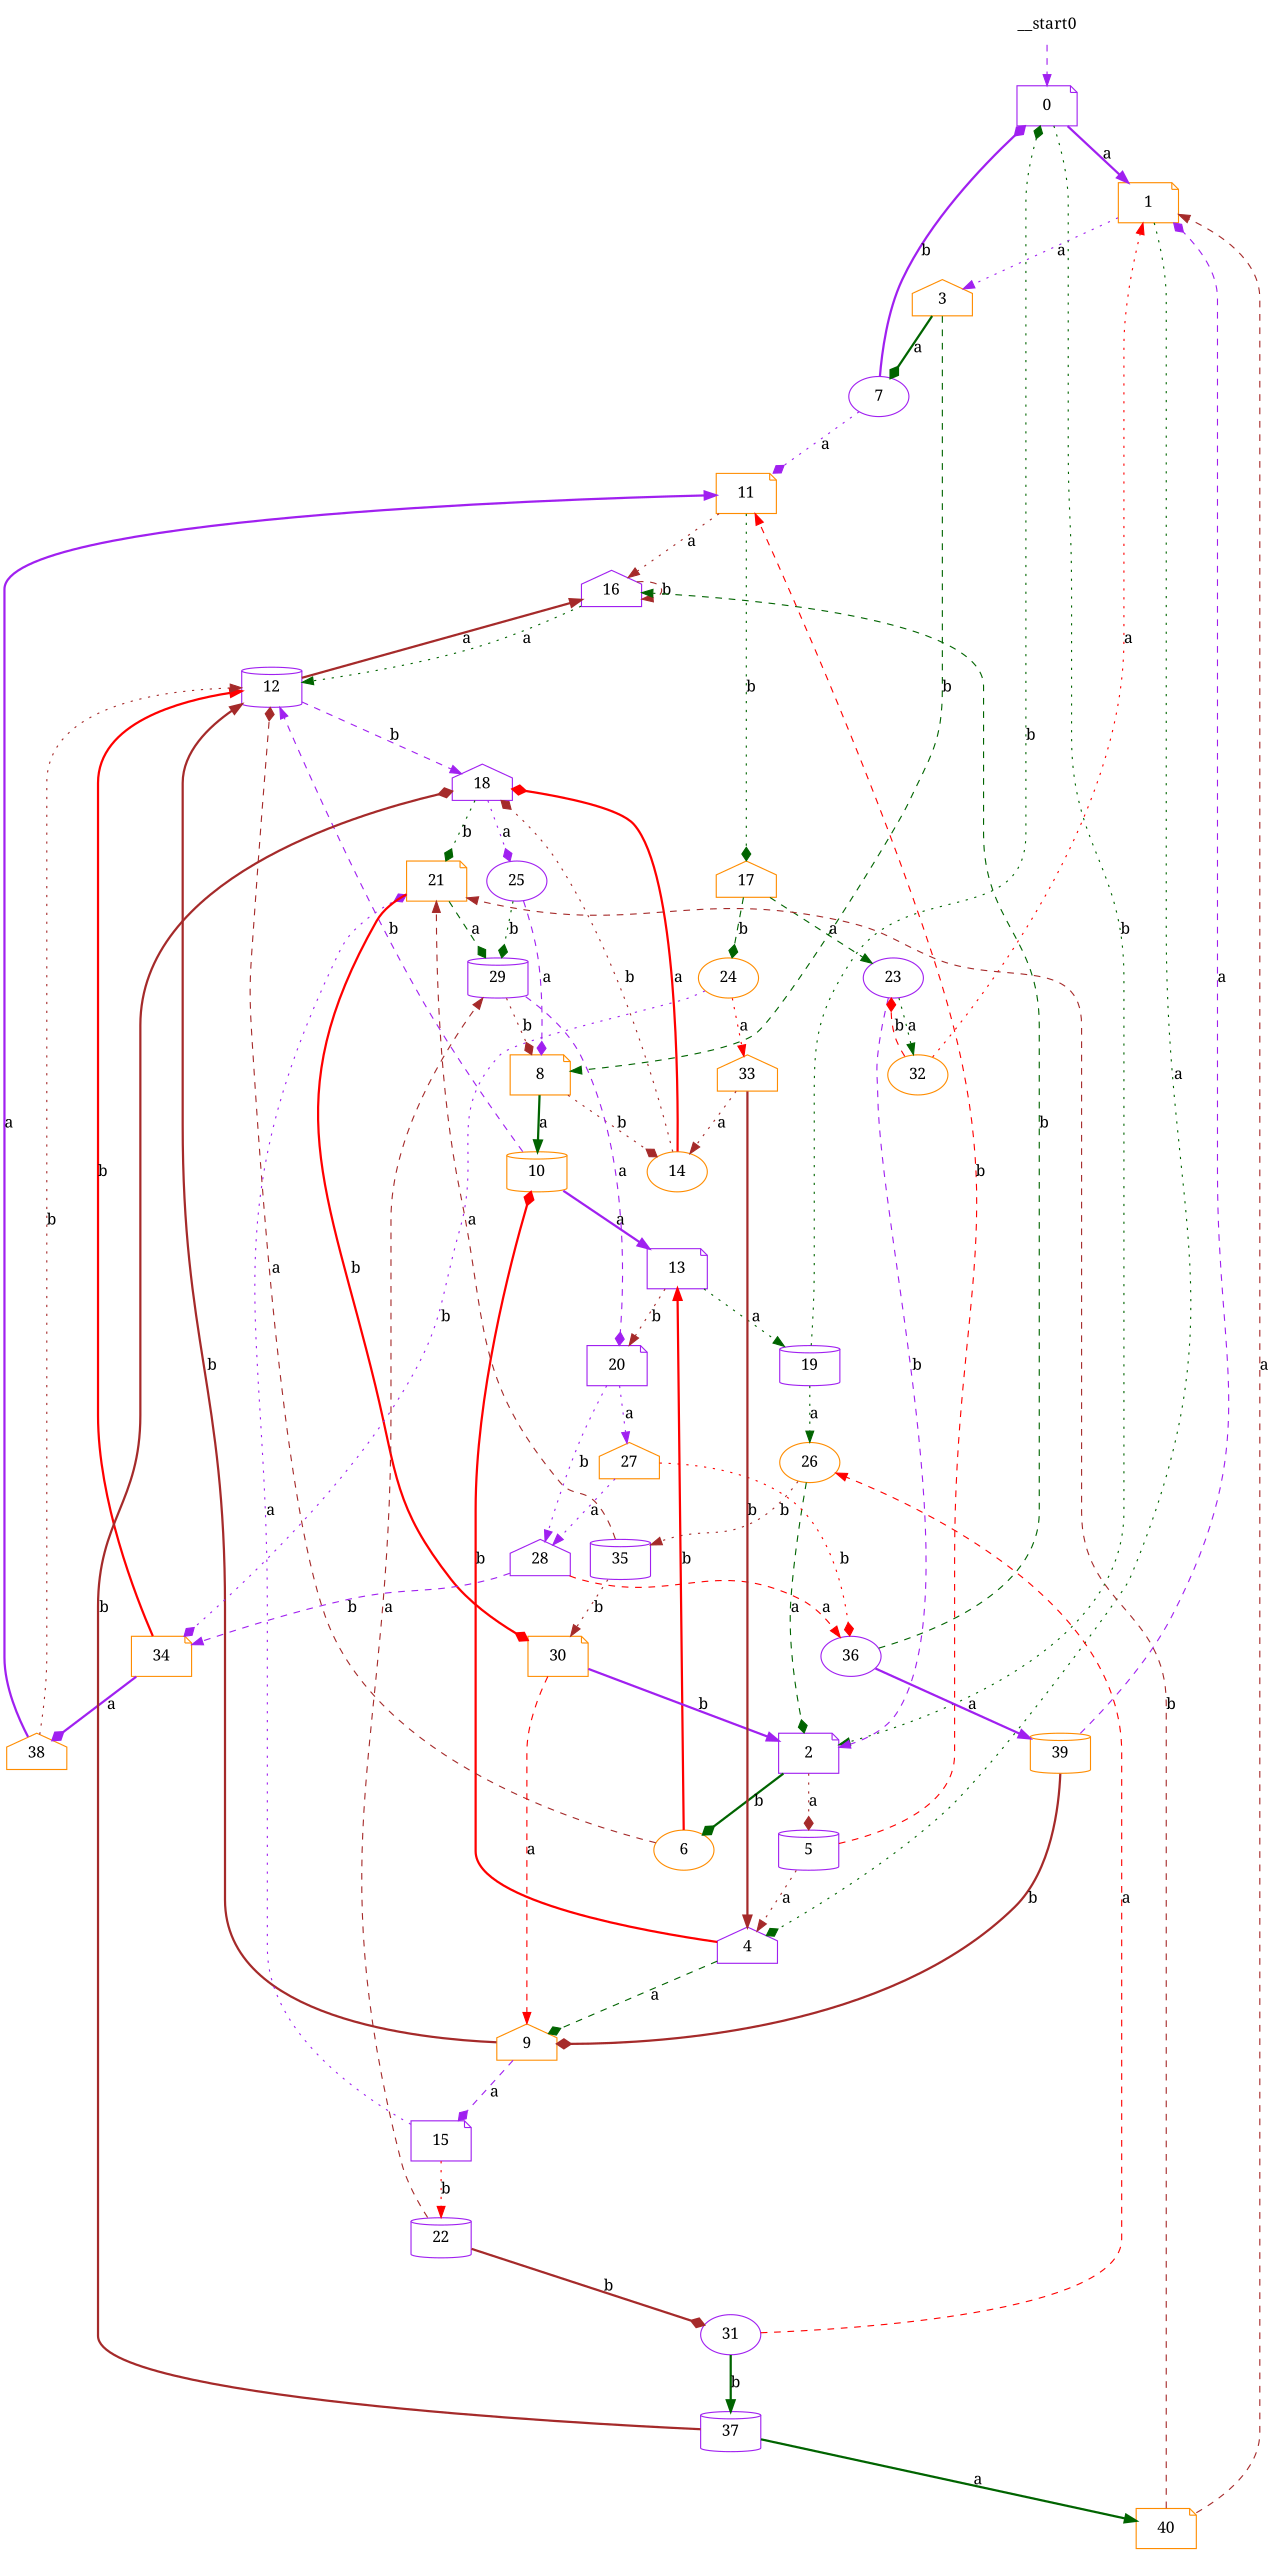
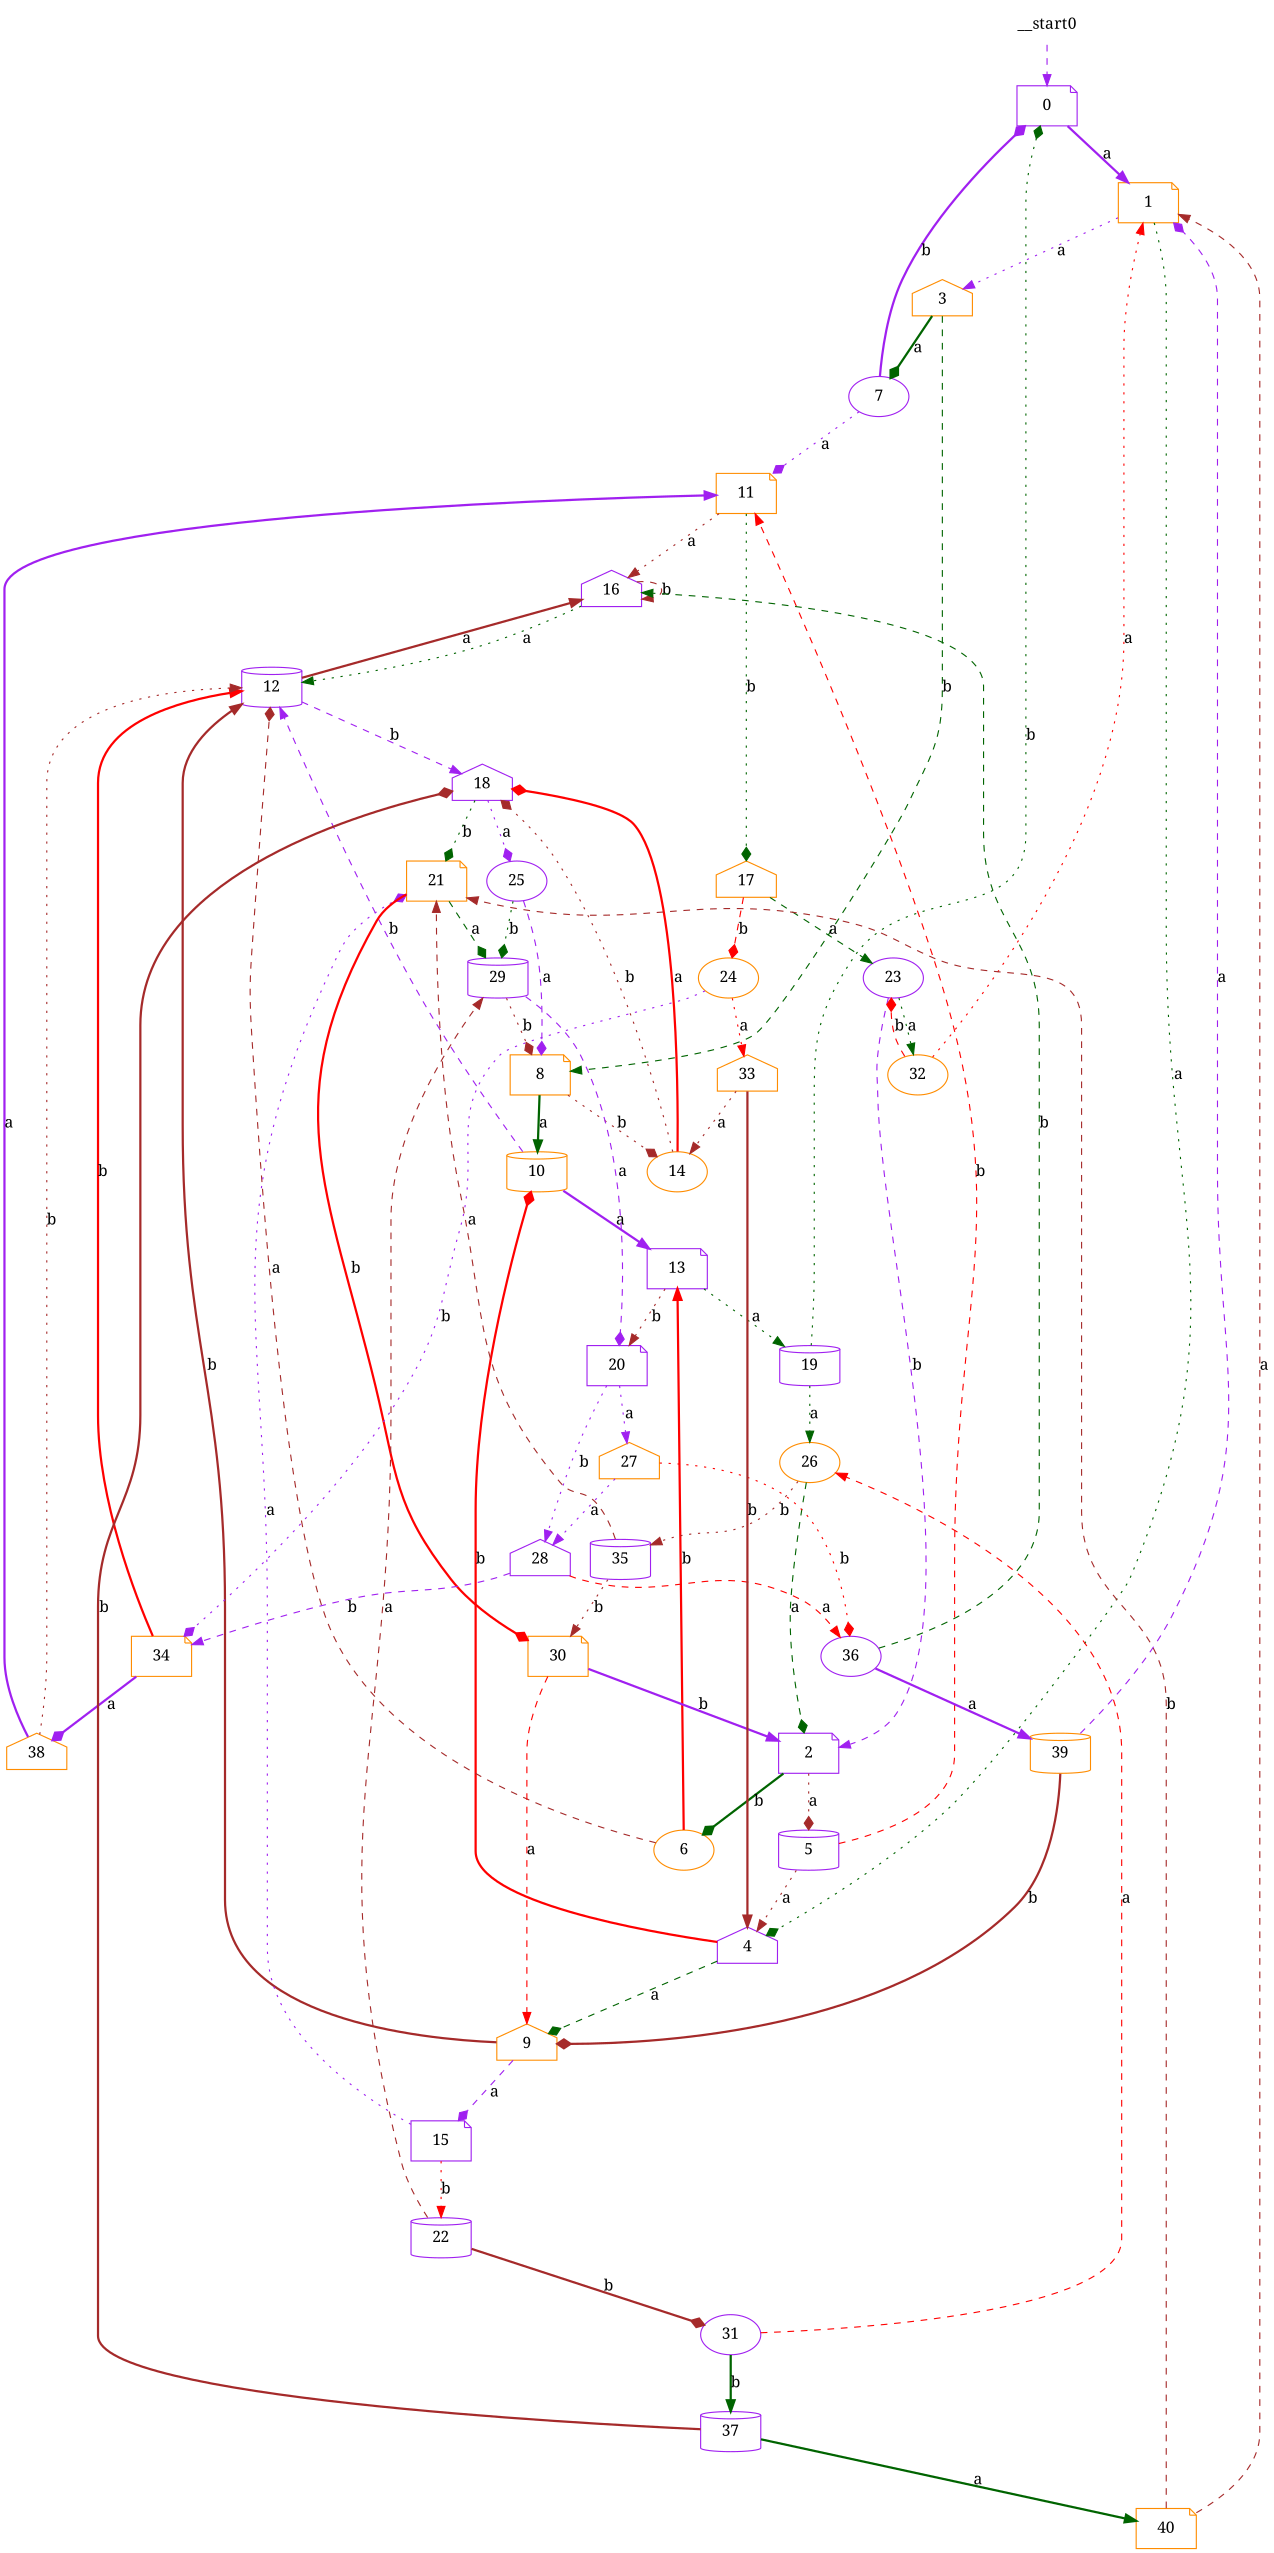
edge "17" -> "24": color darkgreen -> red
edge "0" -> "2": removed, label "b"
